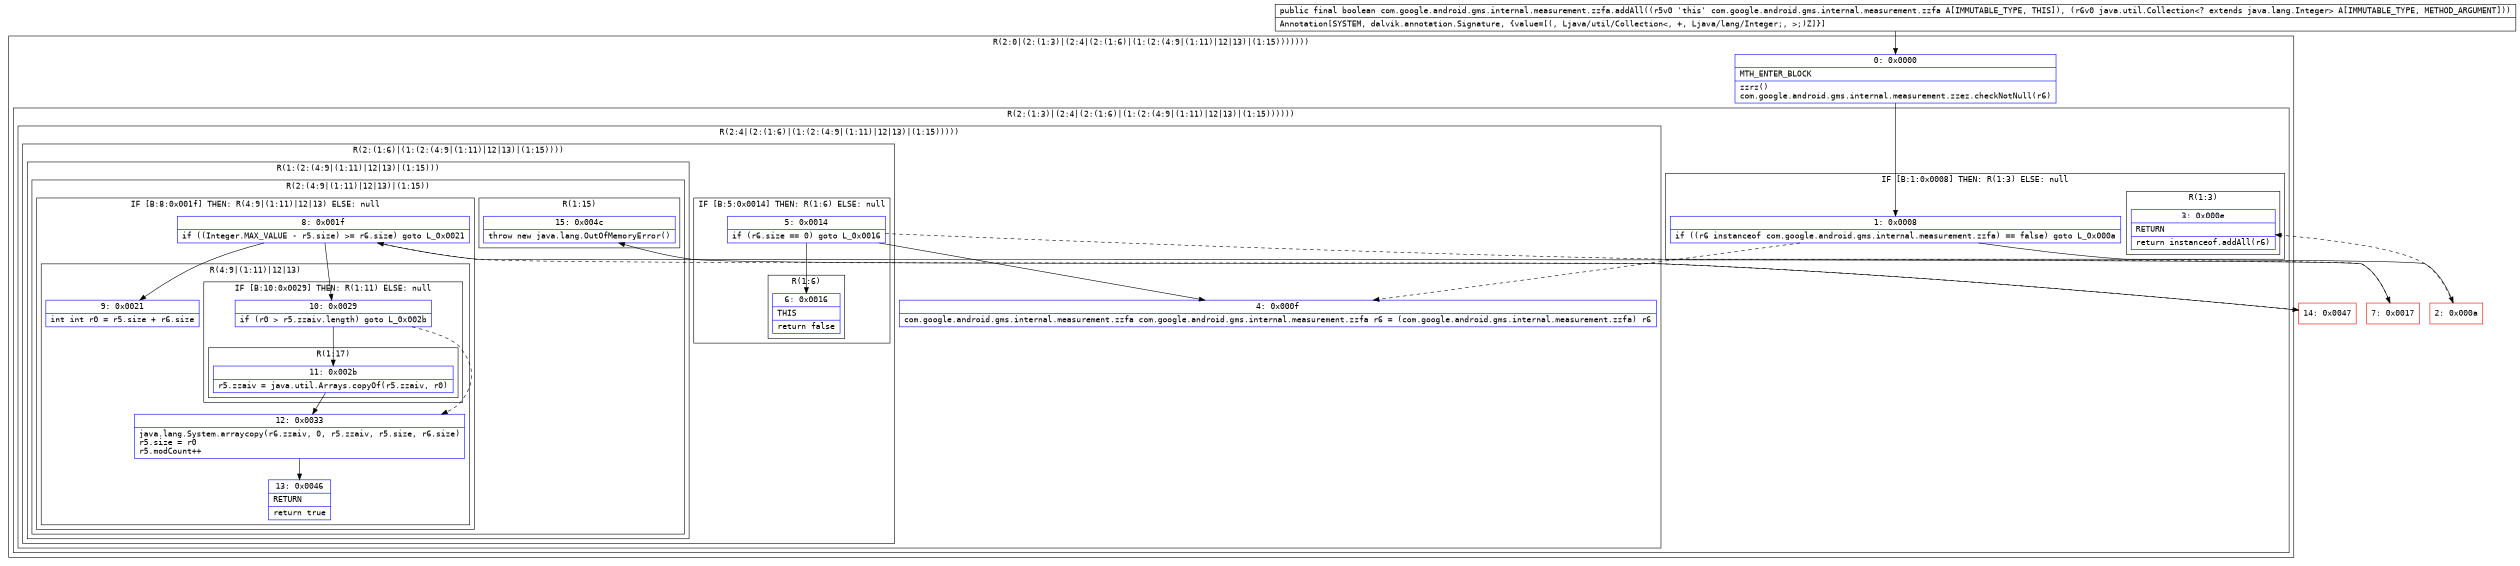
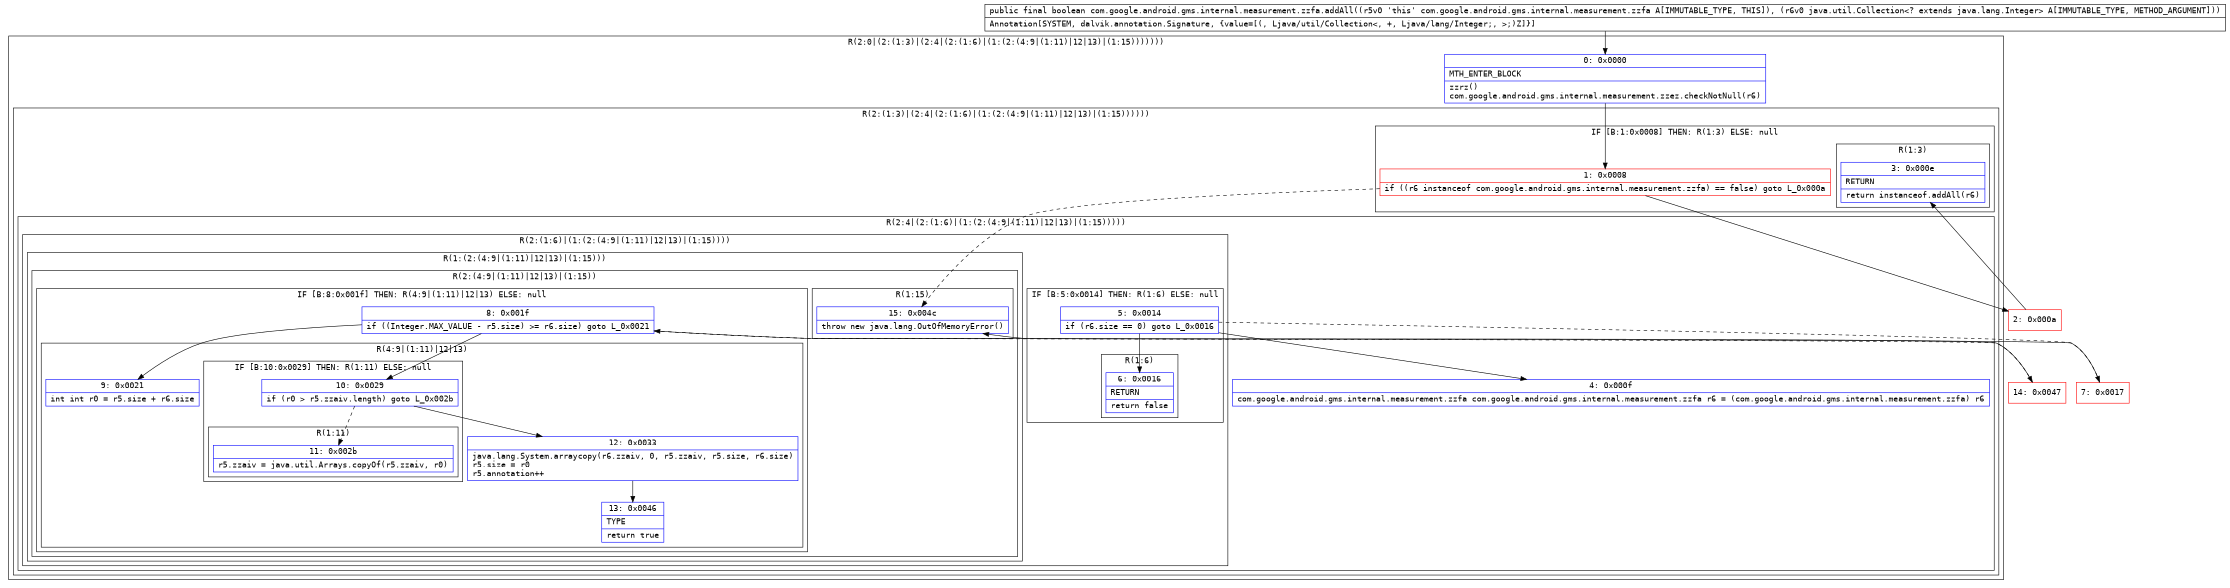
node "1: 0x0008": color blue -> red
edge "2: 0x000a" -> "3: 0x000e": style dashed -> solid
edge "1: 0x0008" -> "4: 0x000f": now "1: 0x0008" -> "15: 0x004c"
node "6: 0x0016": text "THIS" -> "RETURN"
edge "10: 0x0029" -> "11: 0x002b": style solid -> dashed
edge "10: 0x0029" -> "12: 0x0033": style dashed -> solid
cluster "R(1:17)": label "R(1:17)" -> "R(1:11)"
edge "11: 0x002b" -> "12: 0x0033": removed
node "12: 0x0033": text "r5.modCount++" -> "r5.annotation++"
node "13: 0x0046": text "RETURN" -> "TYPE"
